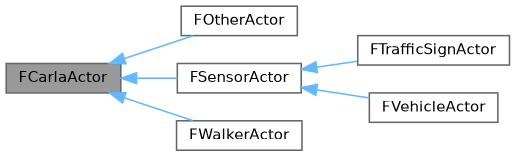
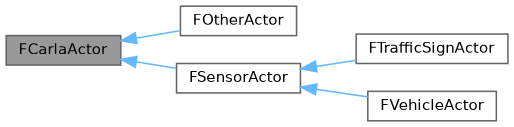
node "FWalkerActor": removed
